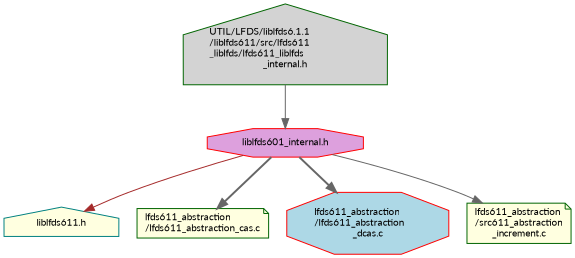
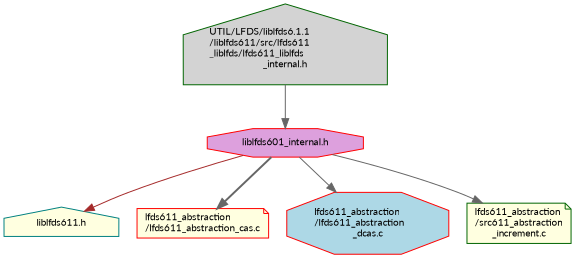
edge "liblfds601_internal.h" -> "lfds611_abstraction /lfds611_abstraction _dcas.c": style bold -> solid
node "lfds611_abstraction /lfds611_abstraction_cas.c": color darkgreen -> red
